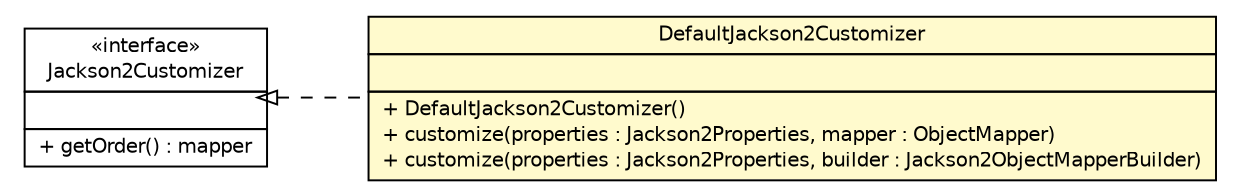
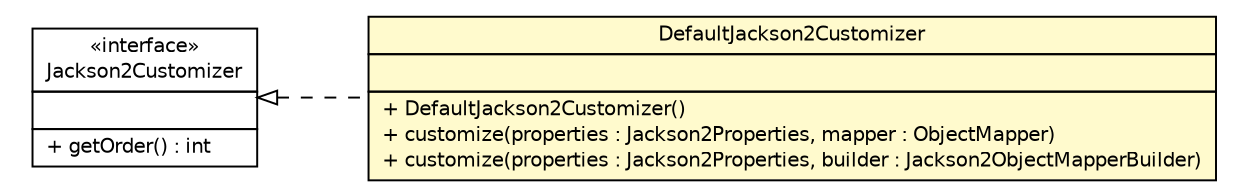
node "Jackson2Customizer": text "+ getOrder() : mapper" -> "+ getOrder() : int"
